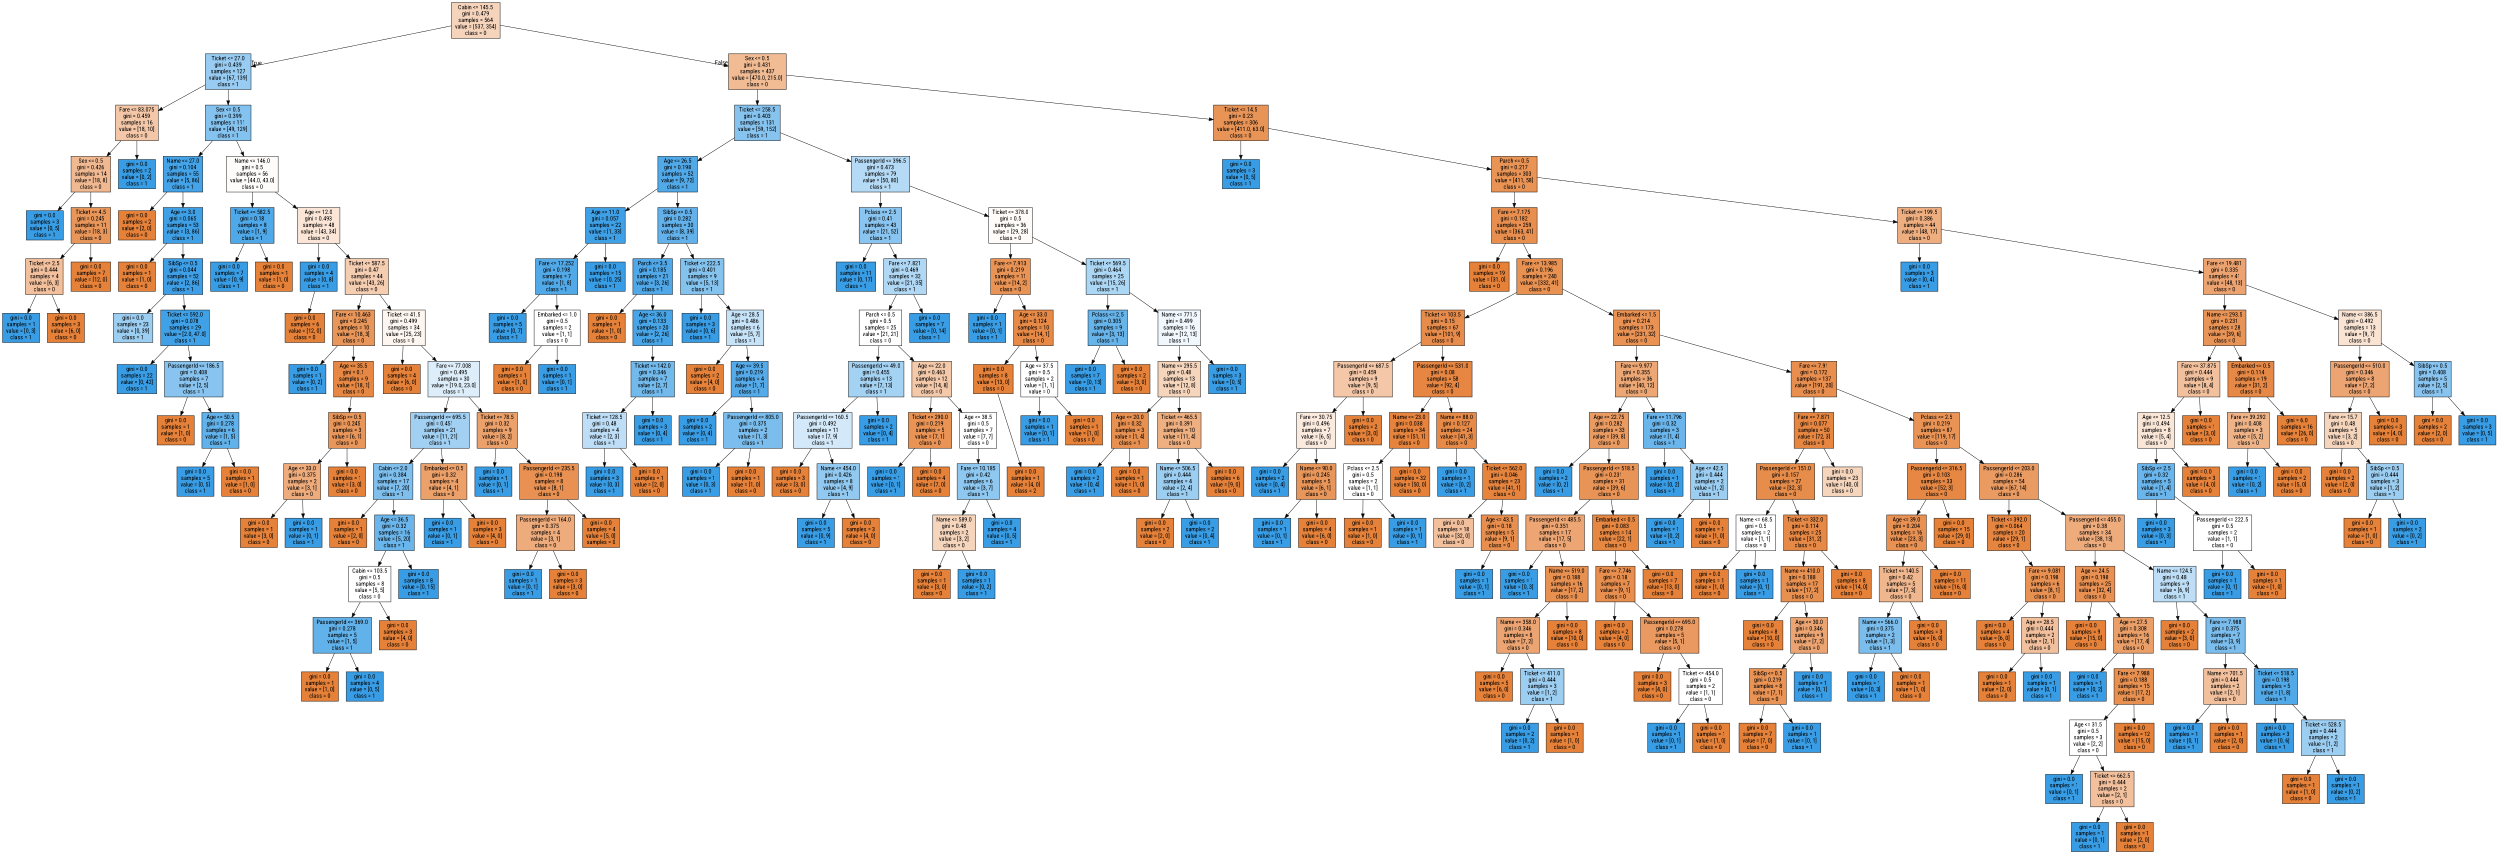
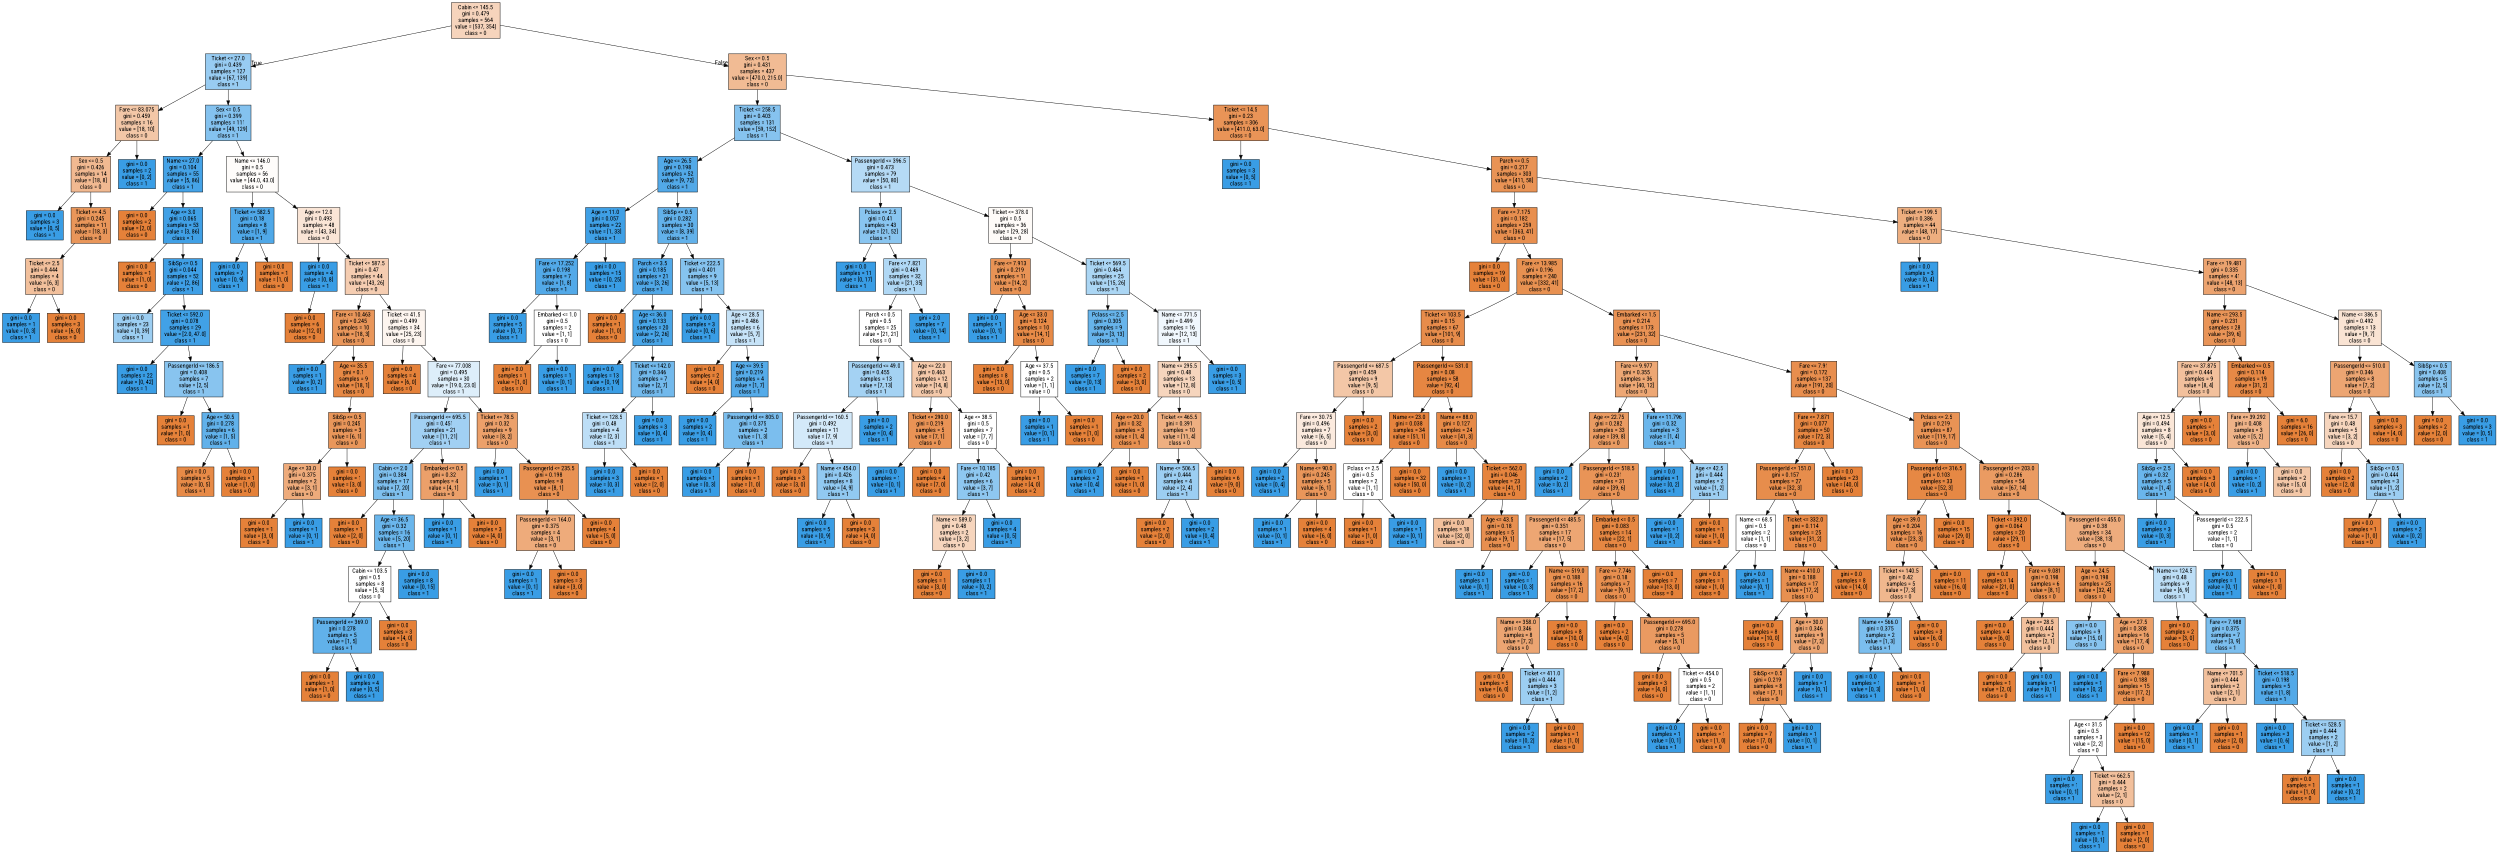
node "gini = 0.0 samples = 7 value = [12, 0] class = 0": removed
node "gini = 0.0 samples = 7 value = [0, 14] class = 1": label "gini = 0.0 samples = 7 value = [0, 14] class = 1" -> "gini = 2.0 samples = 7 value = [0, 14] class = 1"
node "gini = 0.0 samples = 13 value = [0, 19] class = 1": added
edge "gini = 0.0 samples = 8 value = [13, 0] class = 0" -> "gini = 0.0 samples = 1 value = [4, 0] class = 2": now "Age <= 38.5 gini = 0.5 samples = 7 value = [7, 7] class = 0" -> "gini = 0.0 samples = 1 value = [4, 0] class = 2"
node "gini = 0.0 samples = 5 value = [0, 5] class = 1": fillcolor #399de5 -> #e78a47
node "gini = 0.0 samples = 23 value = [40, 0] class = 0": fillcolor #f6d5bd -> #e58139
node "gini = 0.0 samples = 2 value = [5, 0] class = 0": fillcolor #e58139 -> #f3c7a7
node "gini = 0.0 samples = 4 value = [5, 0] samples = 0": label "gini = 0.0 samples = 4 value = [5, 0] samples = 0" -> "gini = 0.0 samples = 4 value = [5, 0] class = 0"
node "gini = 0.0 samples = 14 value = [21, 0] class = 0": added
node "gini = 0.0 samples = 9 value = [15, 0] class = 0": fillcolor #e58139 -> #88c4ef
